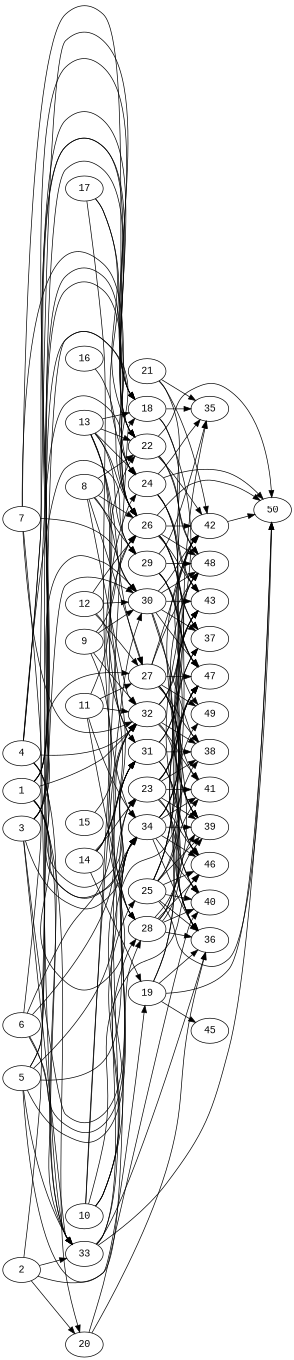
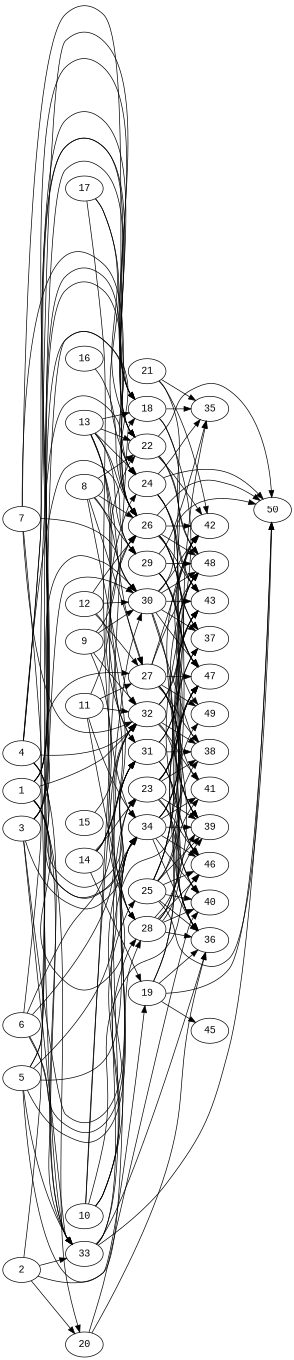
edge "42" -> "50": now "30" -> "50"
edge "23" -> "41": now "23" -> "48"
